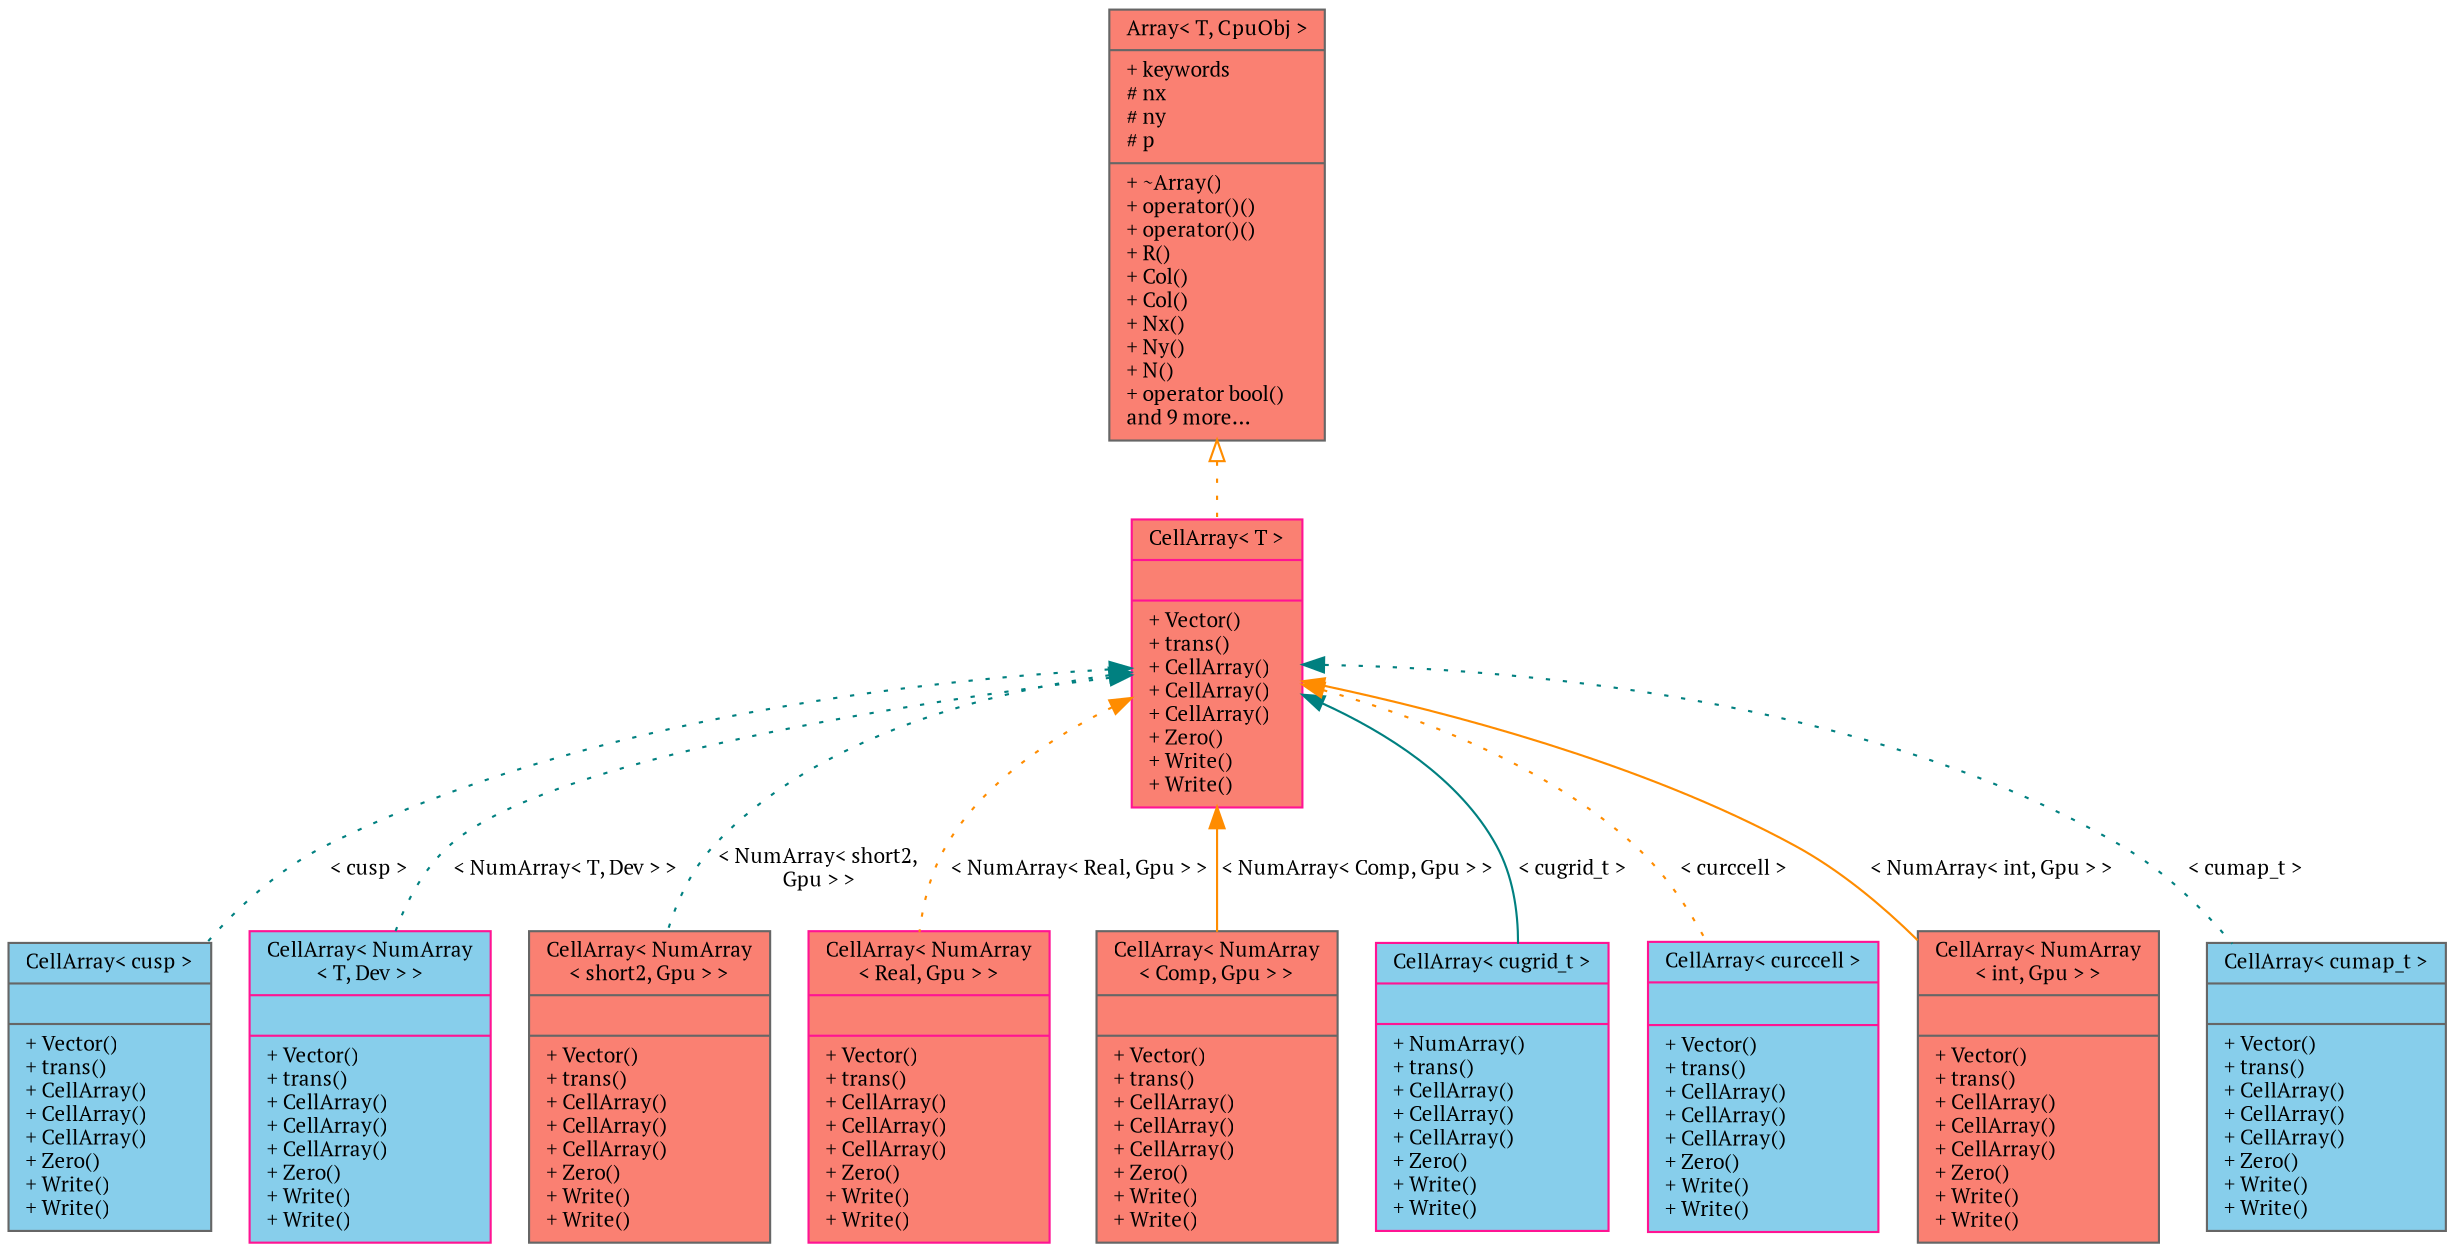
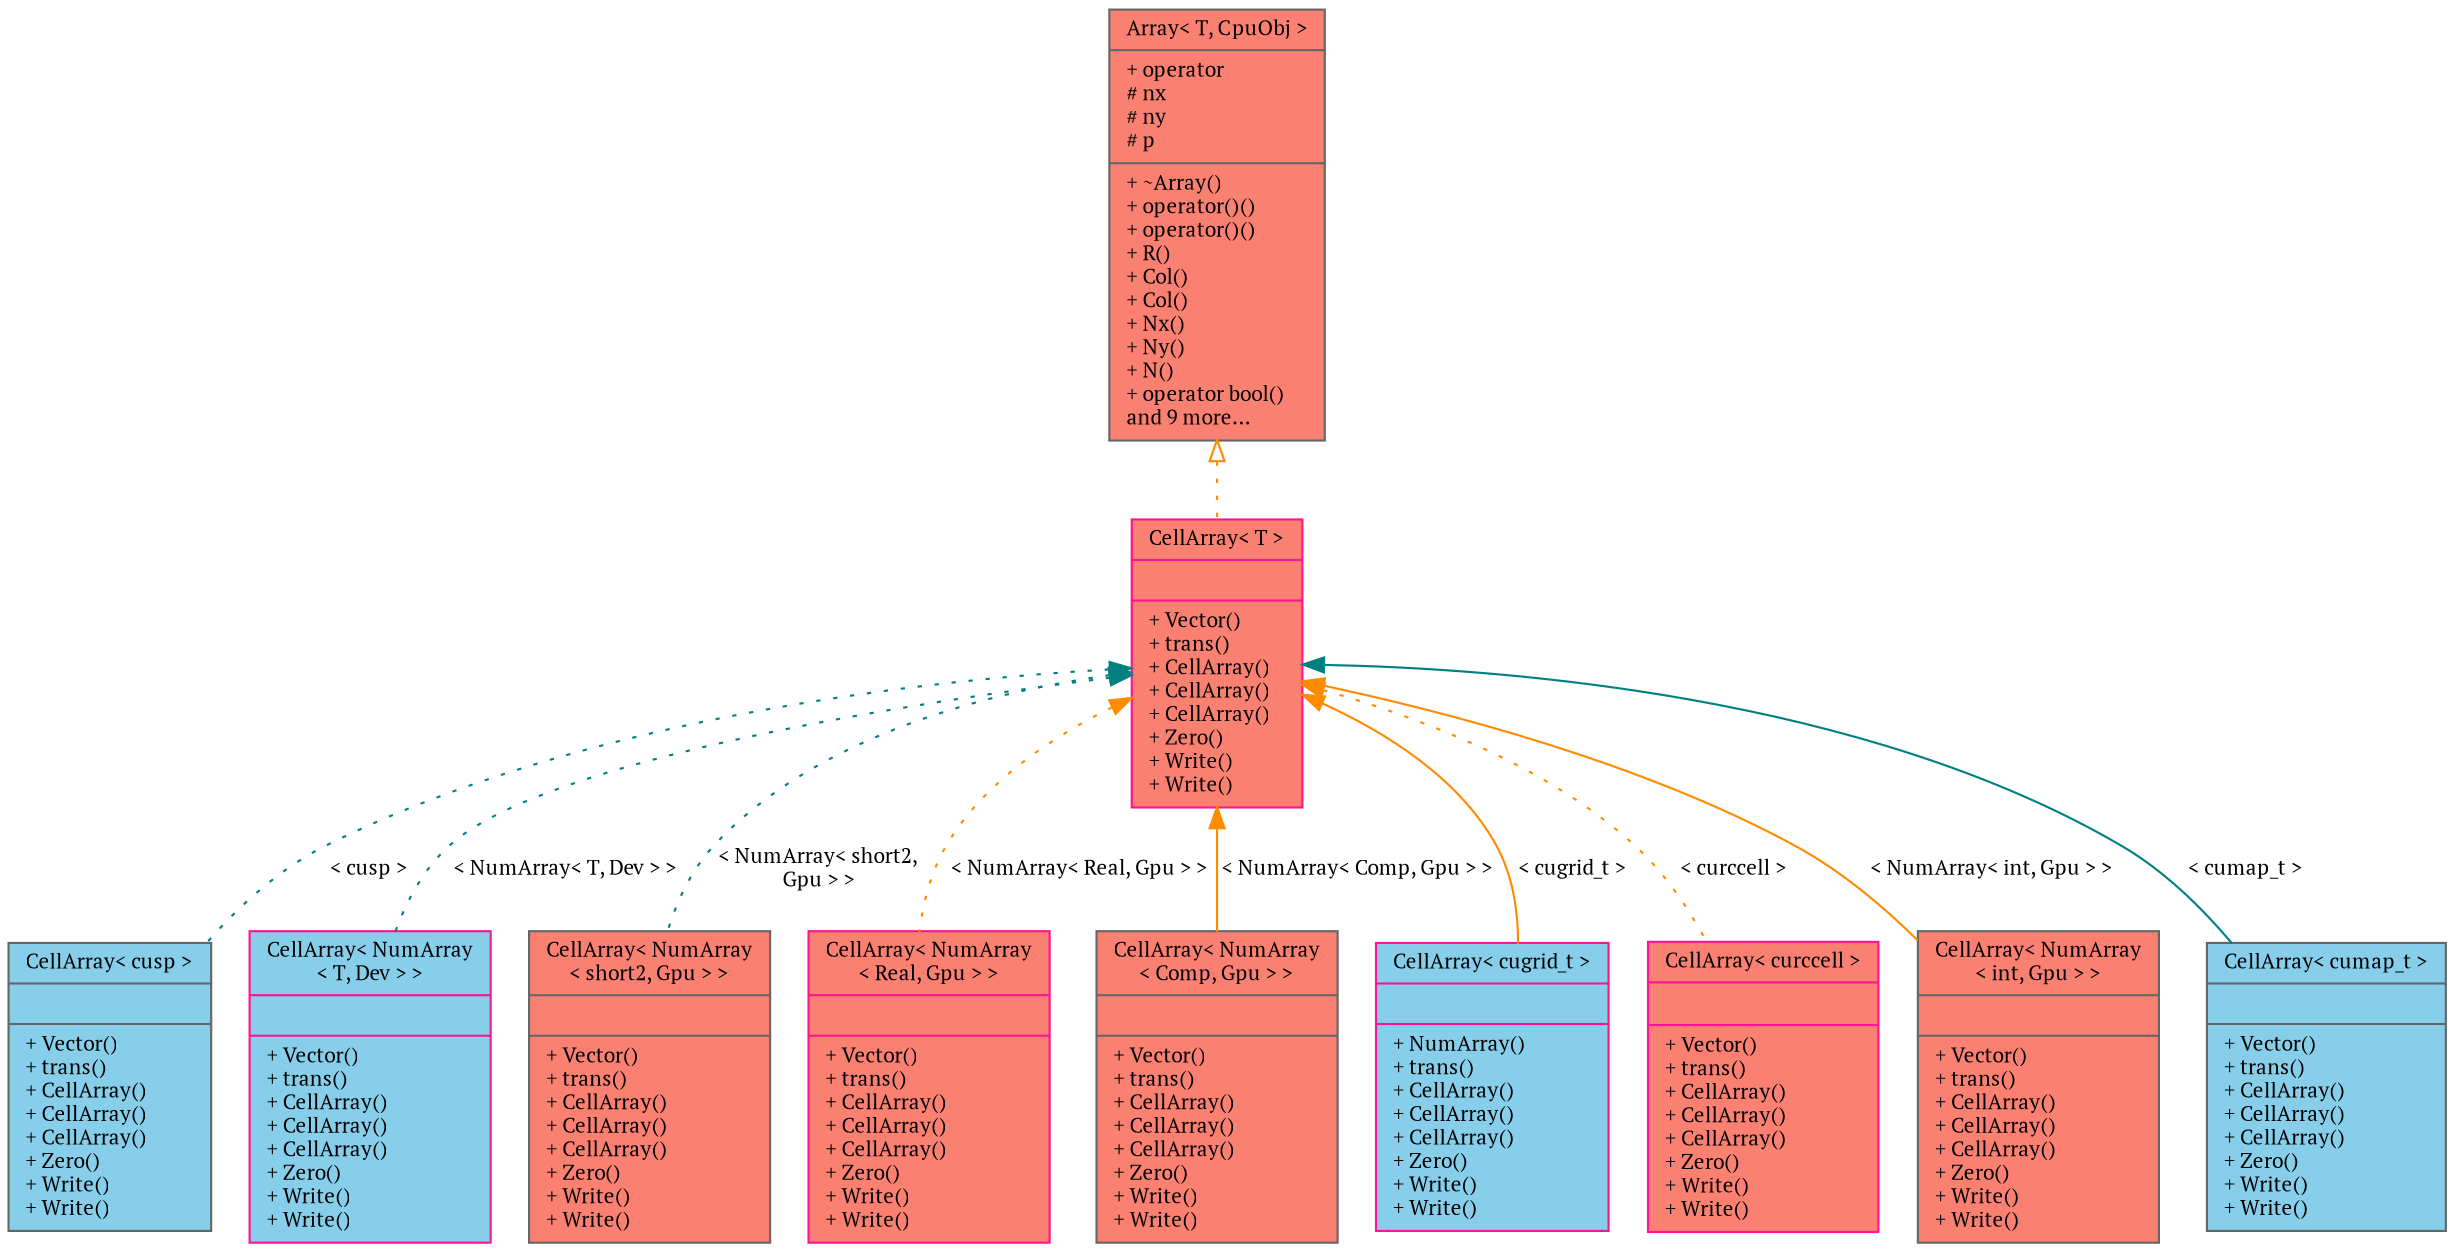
node "Array< T, CpuObj >": text "+ keywords" -> "+ operator"
edge "CellArray< cumap_t >" -> "CellArray< T >": style dotted -> solid
edge "CellArray< cugrid_t >" -> "CellArray< T >": color teal -> darkorange
node "CellArray< curccell >": fillcolor skyblue -> salmon
